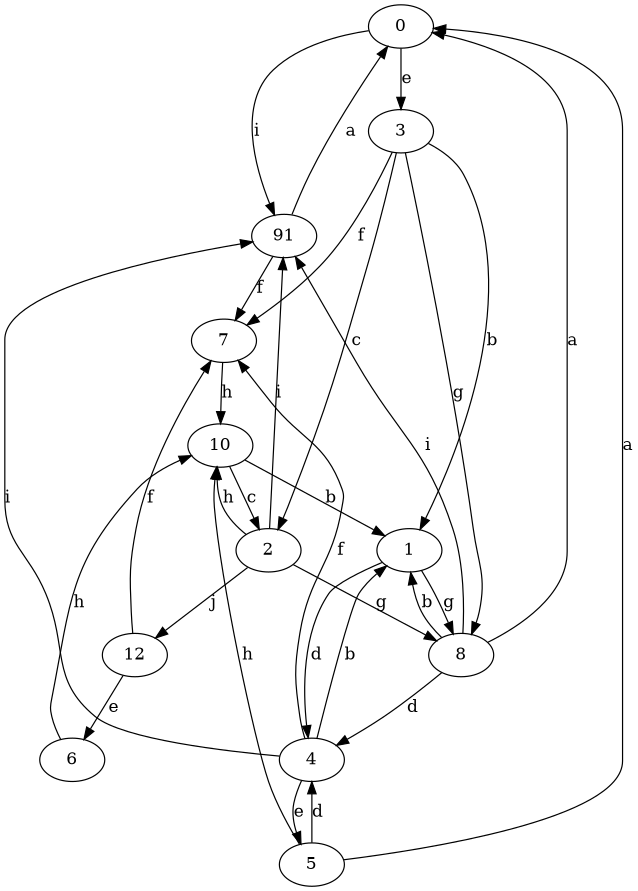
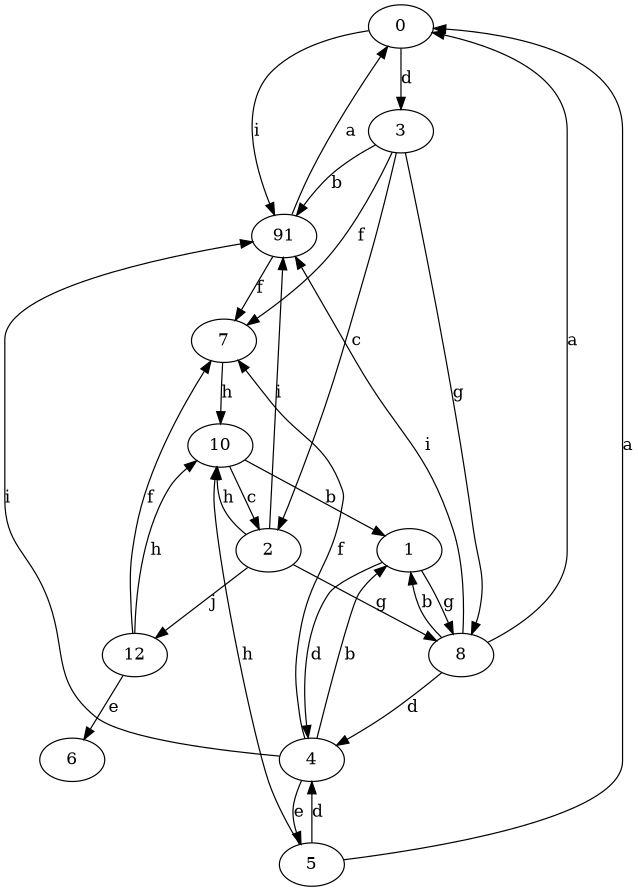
edge "0" -> "3": label "e" -> "d"
edge "3" -> "1": now "3" -> "91"
edge "6" -> "10": now "12" -> "10"
